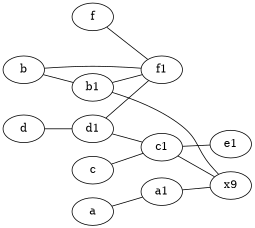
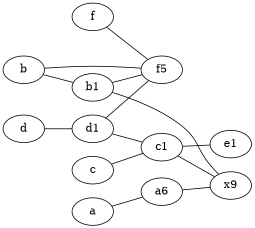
node "f1": label "f1" -> "f5"
node "a1": label "a1" -> "a6"
